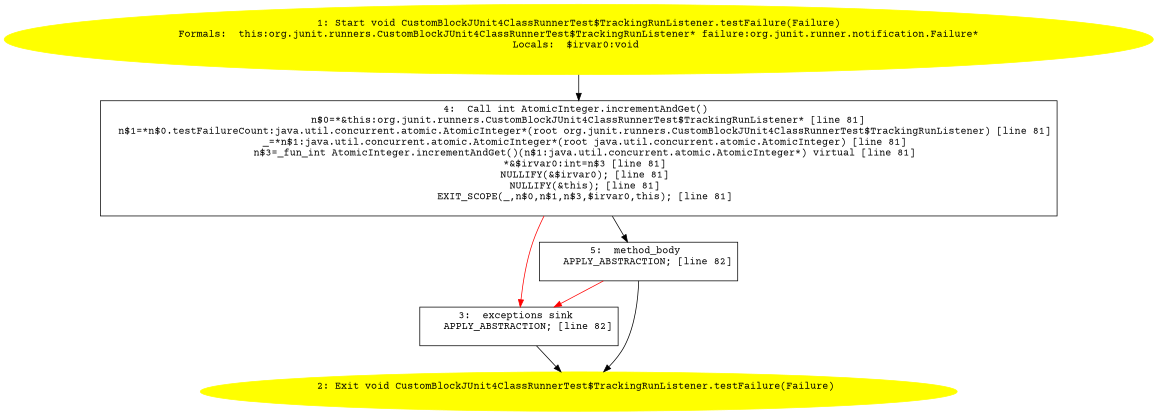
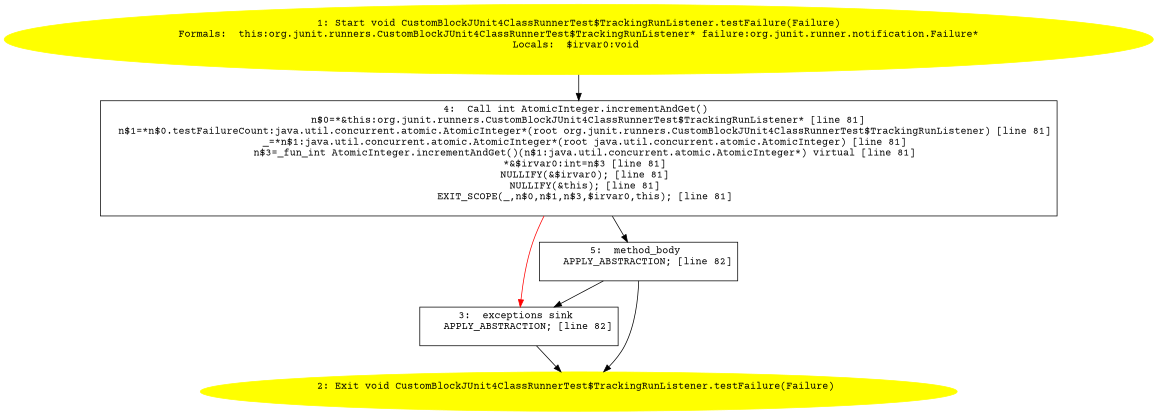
edge "5:  method_body APPLY_ABSTRACTION; [line 82]" -> "3:  exceptions sink APPLY_ABSTRACTION; [line 82]": color red -> black
